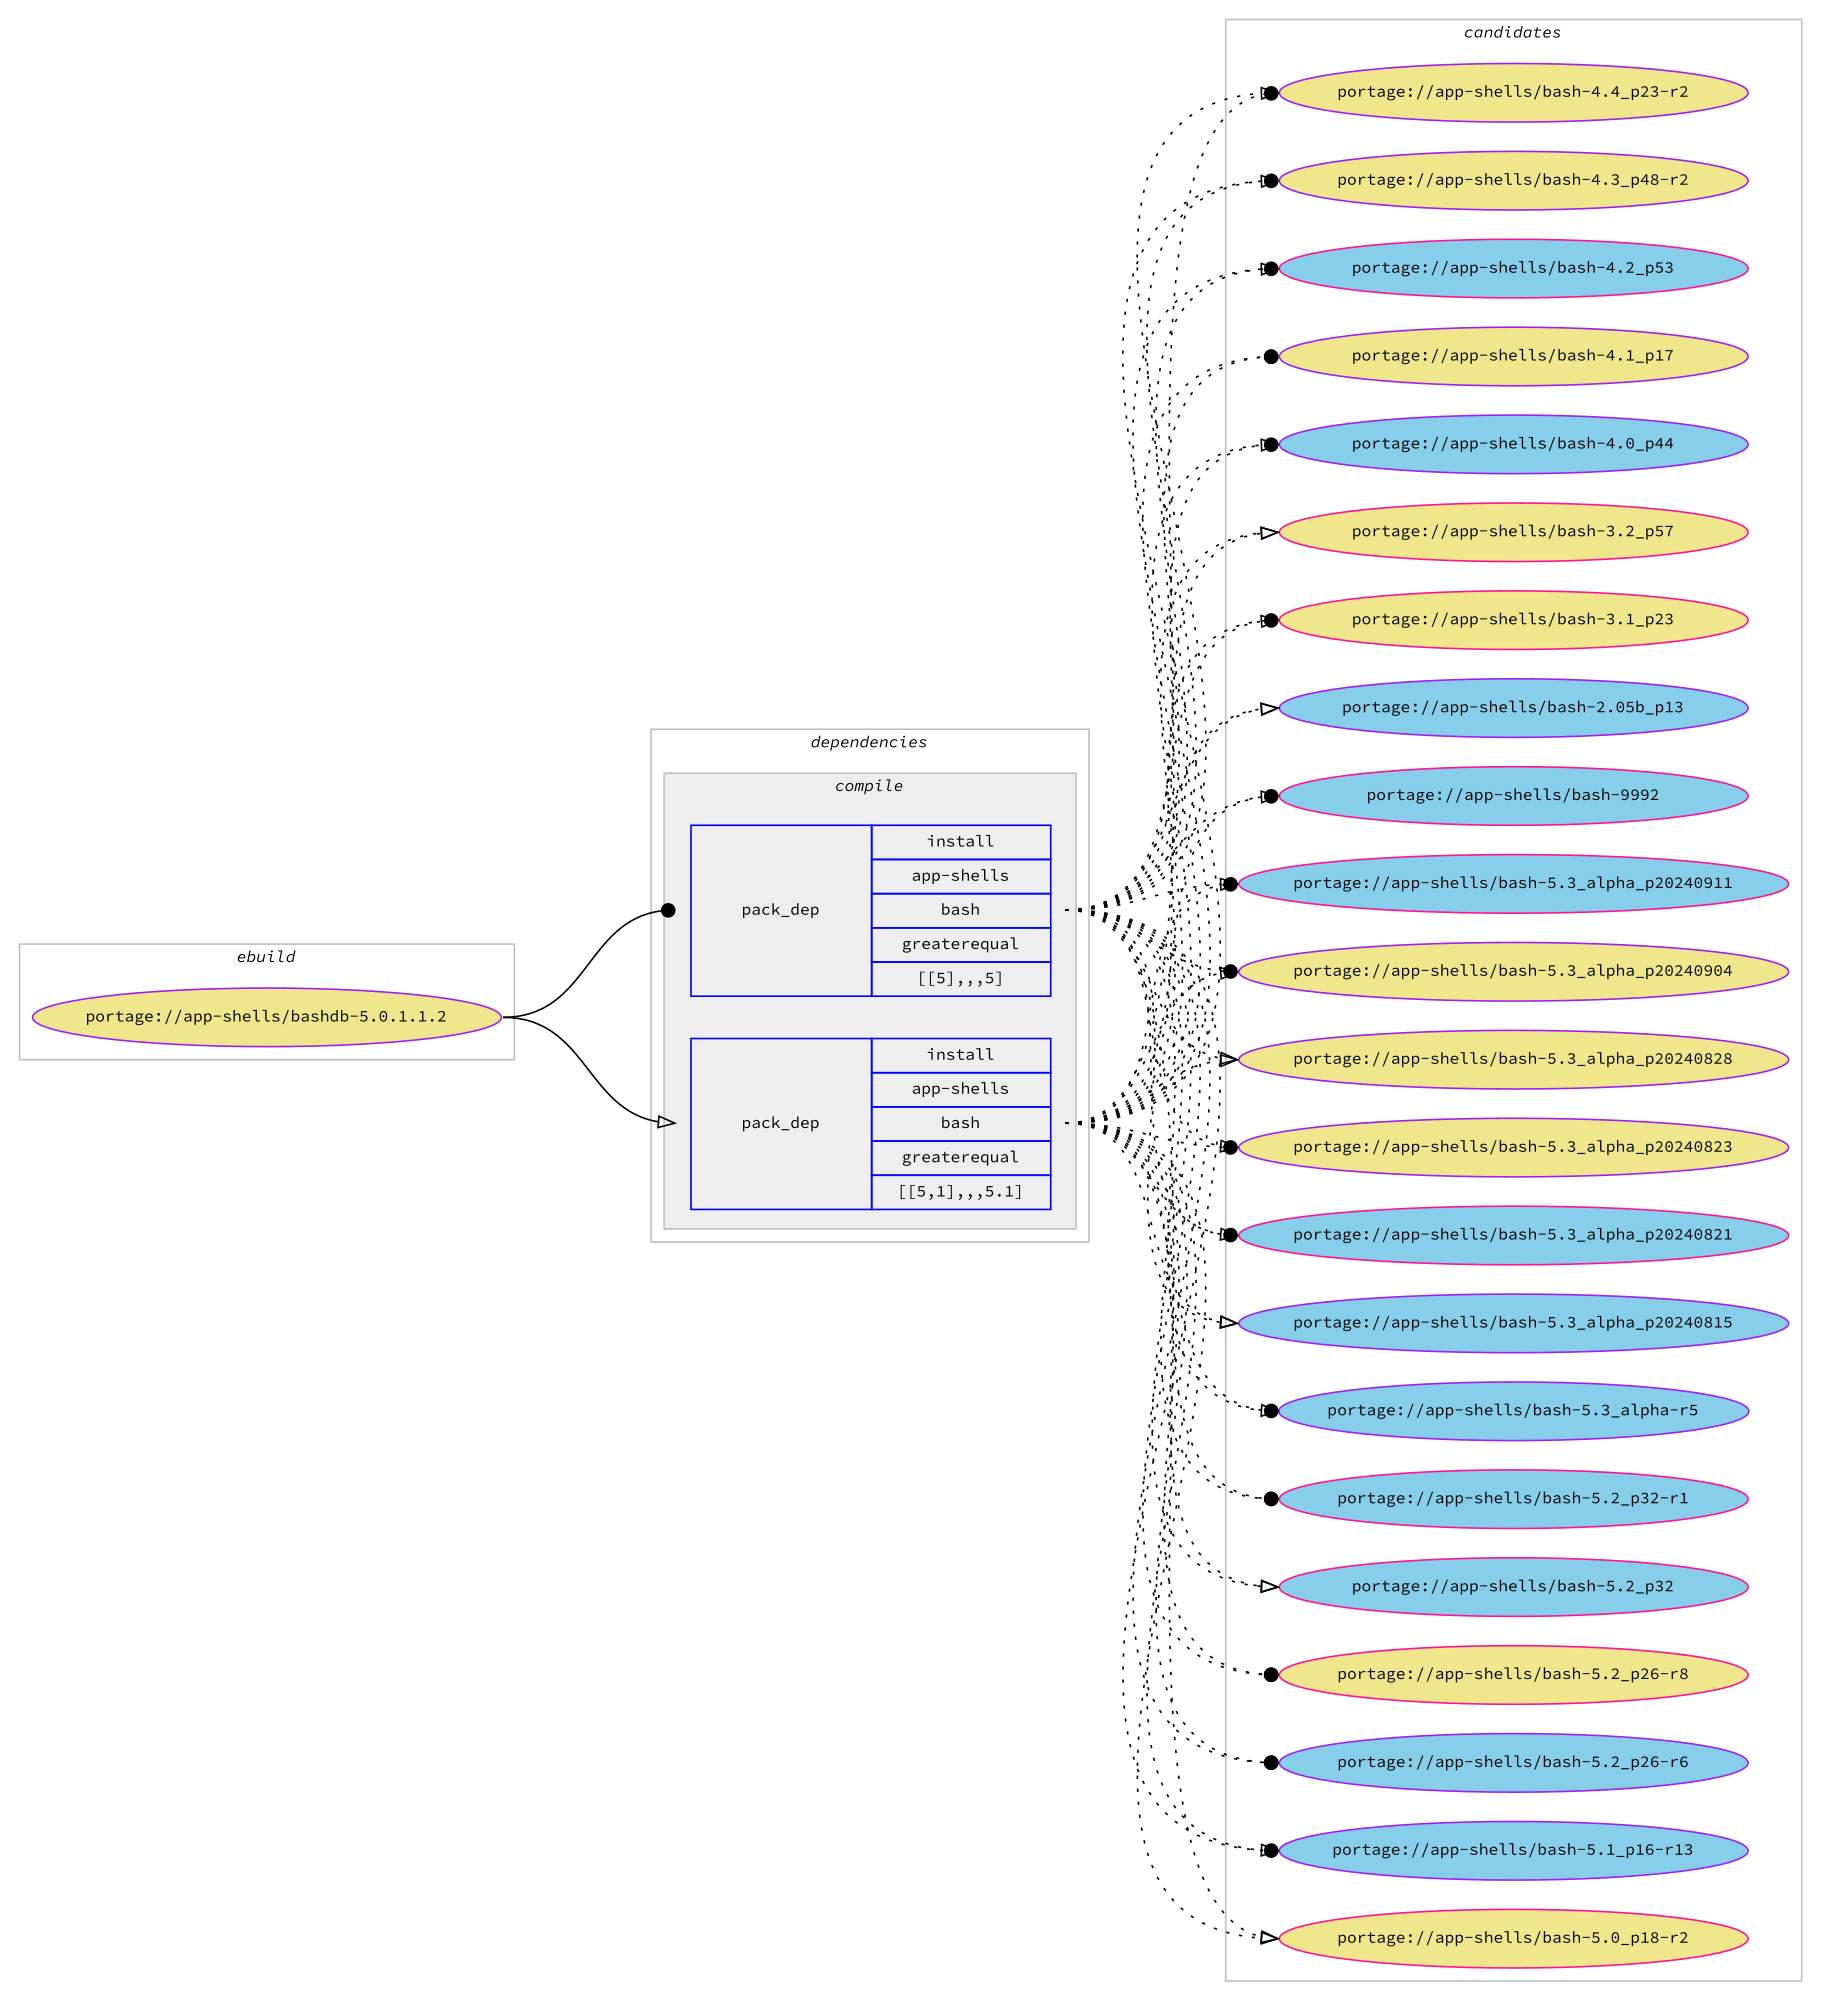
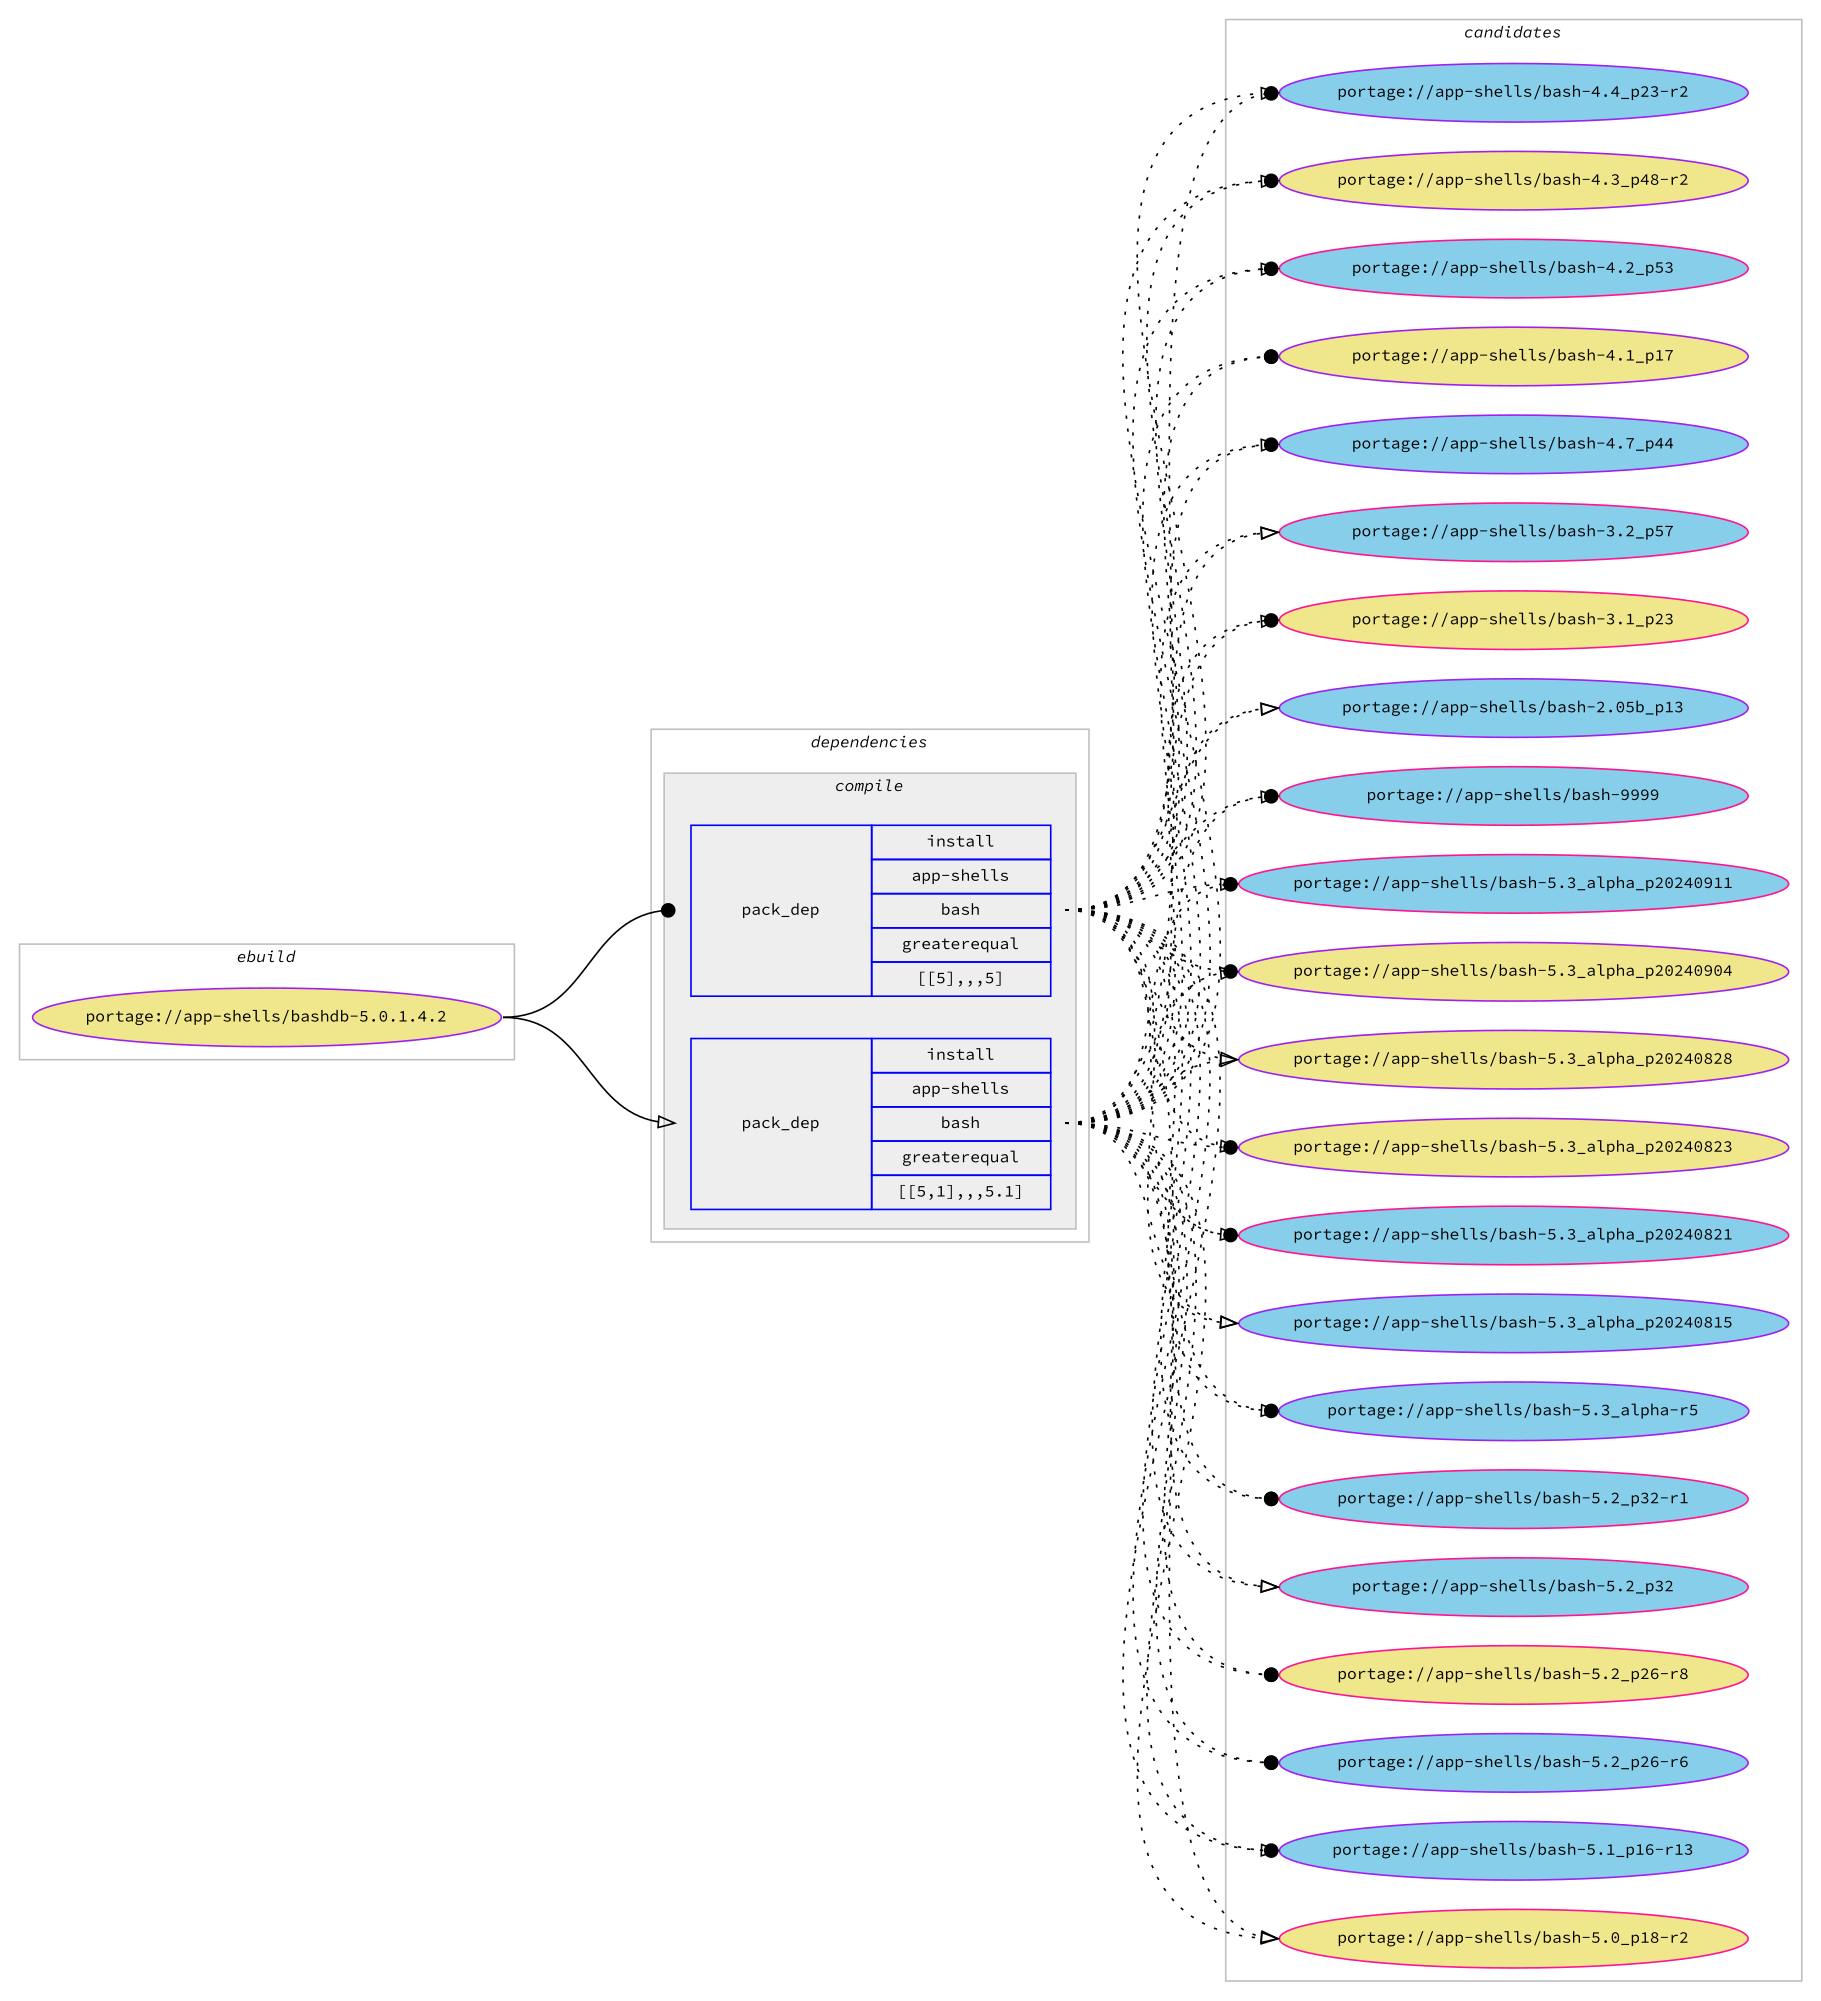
node "portage://app-shells/bash-4.4_p23-r2": fillcolor khaki -> skyblue
node "portage://app-shells/bash-4.0_p44": label "portage://app-shells/bash-4.0_p44" -> "portage://app-shells/bash-4.7_p44"
node "portage://app-shells/bash-3.2_p57": fillcolor khaki -> skyblue
node "portage://app-shells/bash-9992": label "portage://app-shells/bash-9992" -> "portage://app-shells/bash-9999"
node "portage://app-shells/bashdb-5.0.1.1.2": label "portage://app-shells/bashdb-5.0.1.1.2" -> "portage://app-shells/bashdb-5.0.1.4.2"
